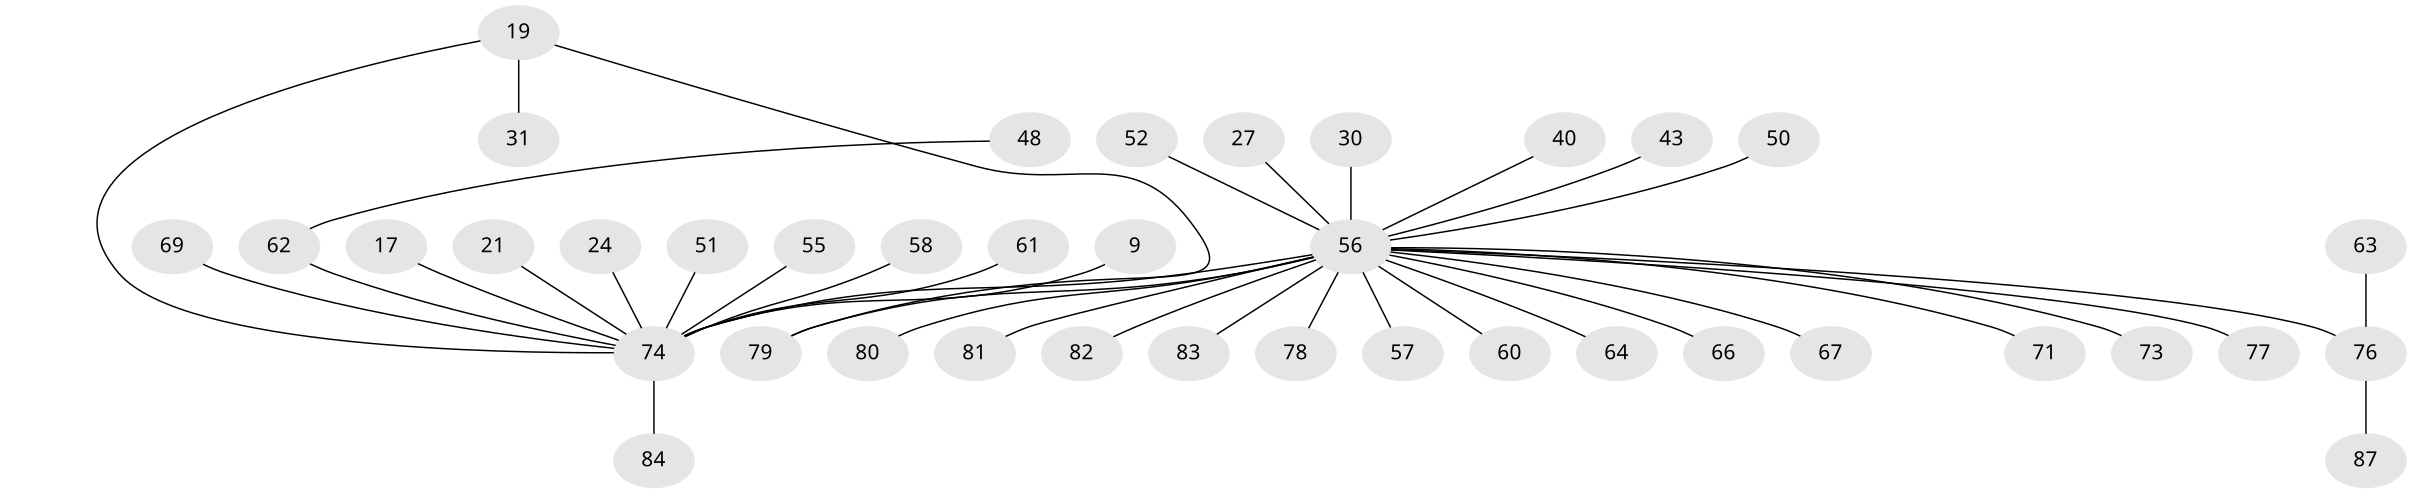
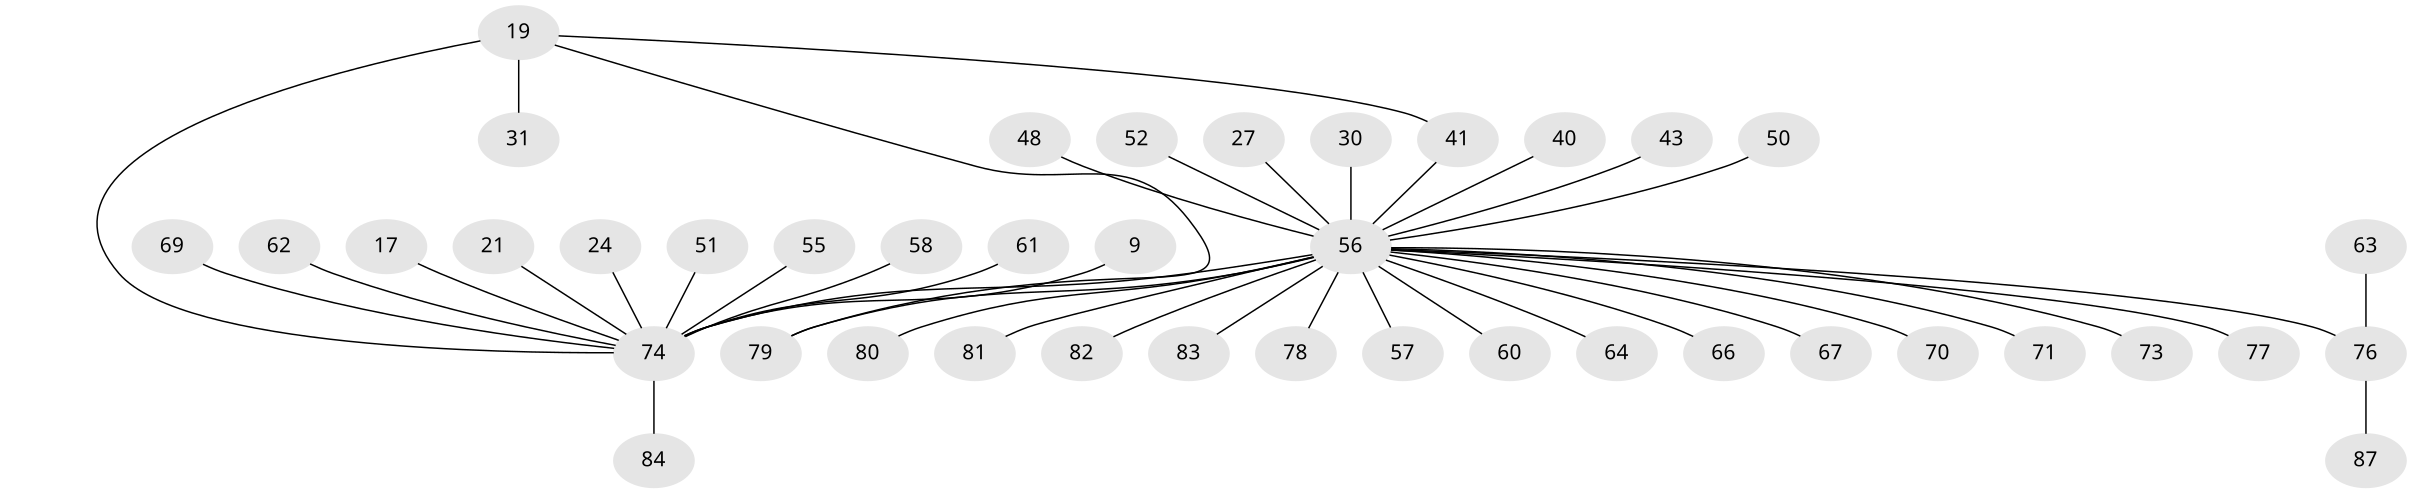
node "41": added
edge "48" -- "62": now "48" -- "56"
node "70": added
